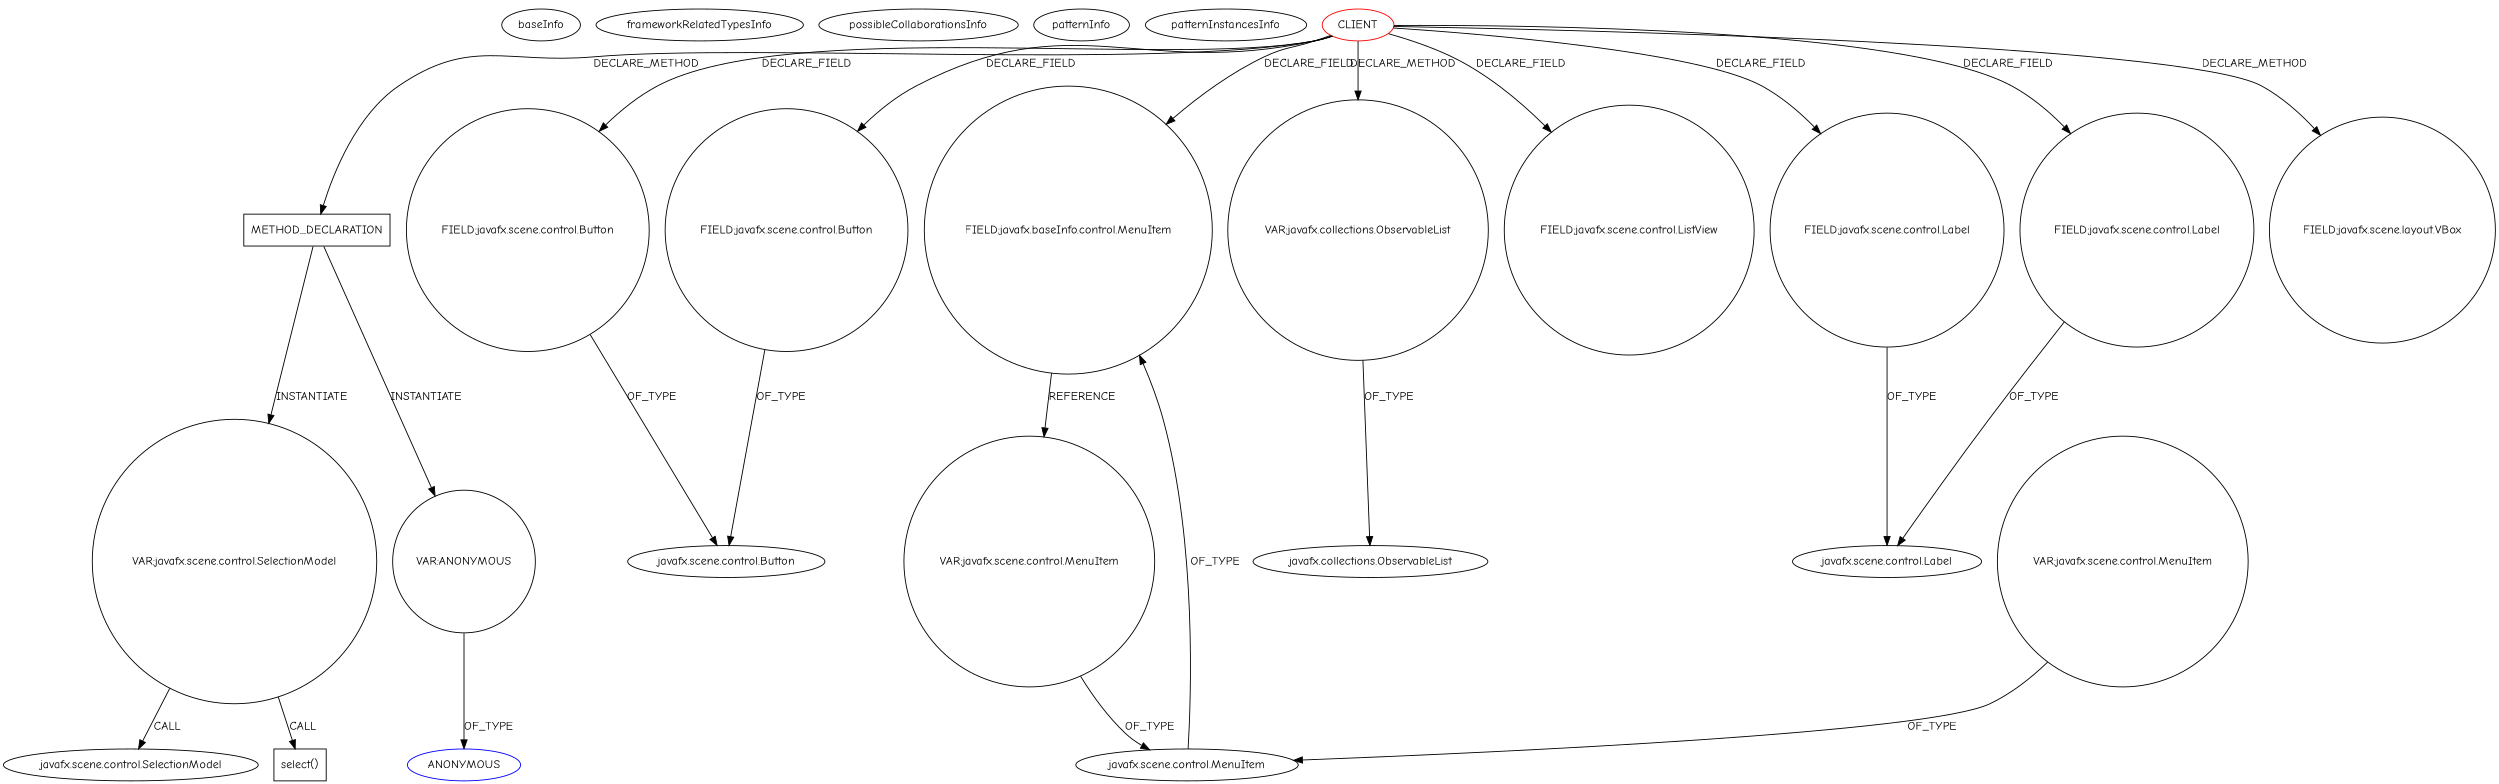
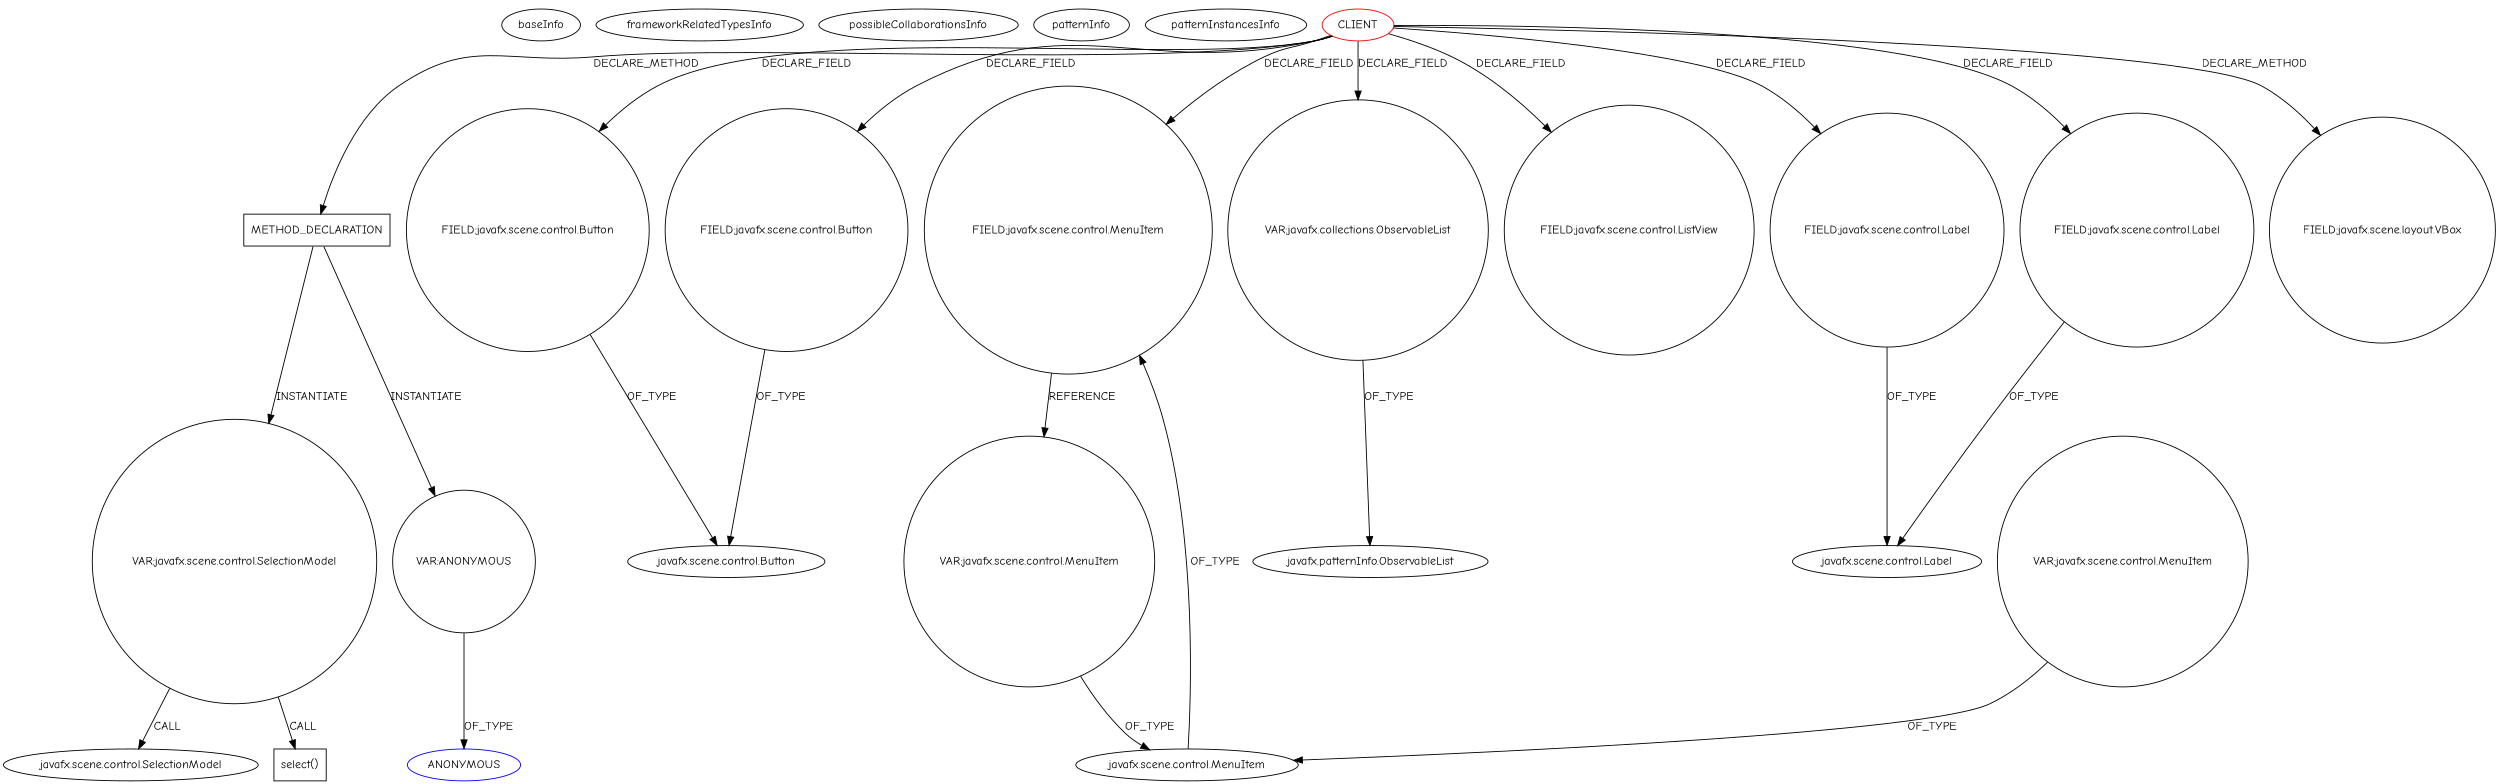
edge "CLIENT" -> "VAR:javafx.collections.ObservableList": label "DECLARE_METHOD" -> "DECLARE_FIELD"
node "FIELD:javafx.baseInfo.control.MenuItem": label "FIELD:javafx.baseInfo.control.MenuItem" -> "FIELD:javafx.scene.control.MenuItem"
node "javafx.collections.ObservableList": label "javafx.collections.ObservableList" -> "javafx.patternInfo.ObservableList"
